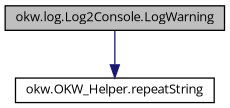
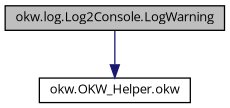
node "okw.OKW_Helper.repeatString": label "okw.OKW_Helper.repeatString" -> "okw.OKW_Helper.okw"
